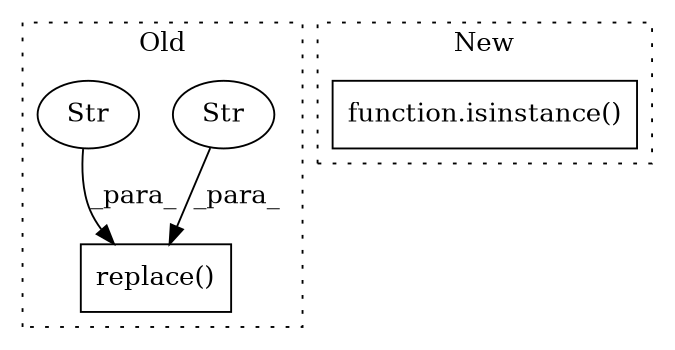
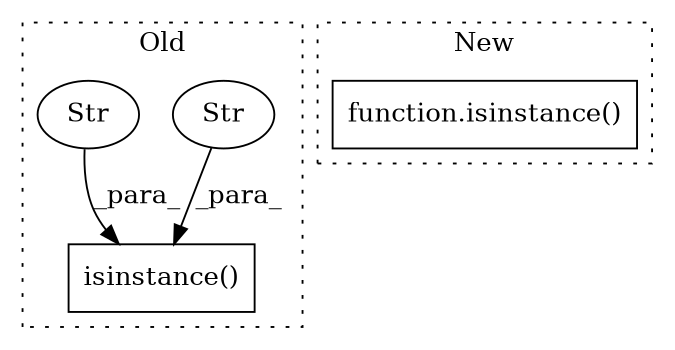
node "replace()": label "replace()" -> "isinstance()"
